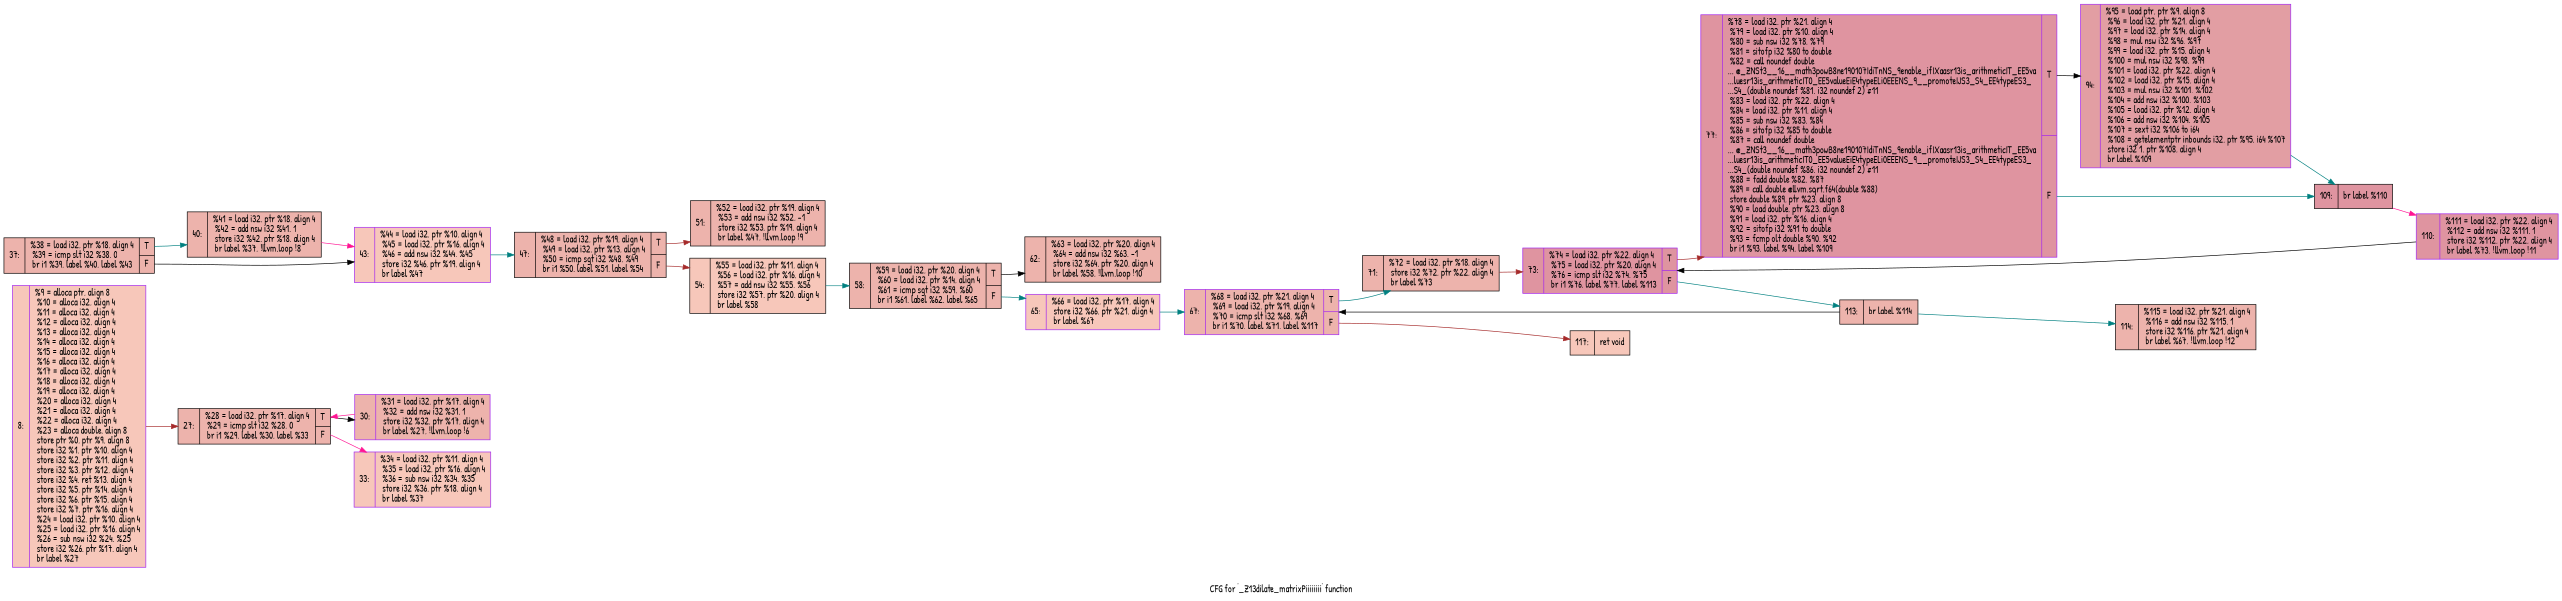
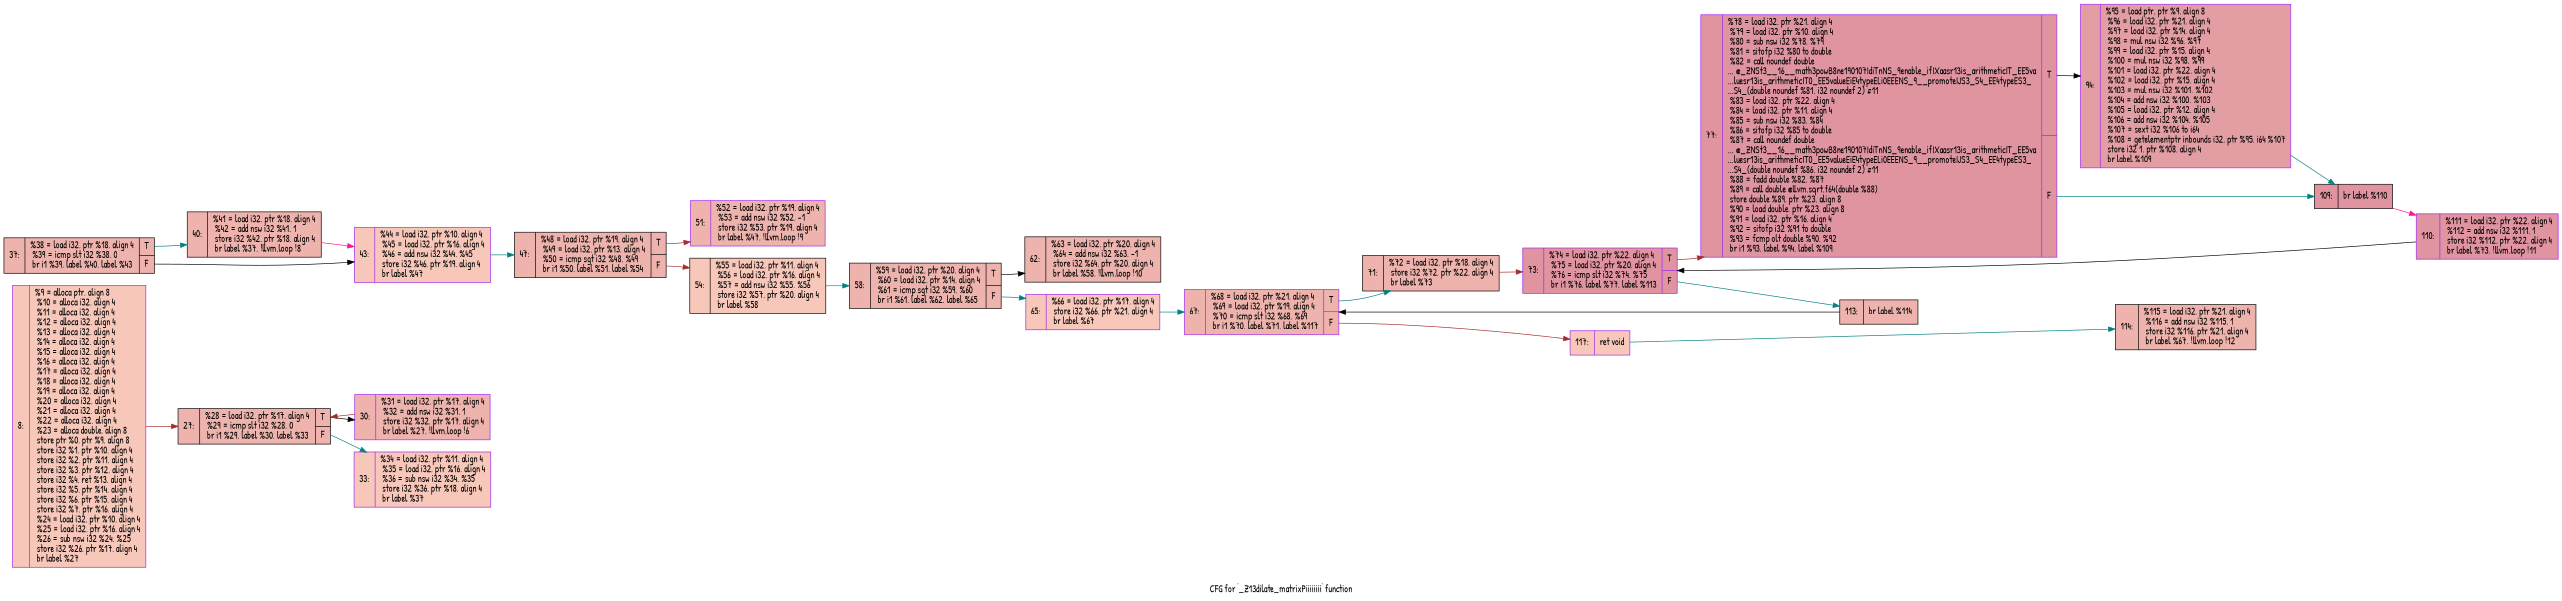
node "51:": color black -> purple
edge "113:" -> "114:": now "117:" -> "114:"
node "117:": color black -> purple
edge "30:" -> "27:": color deeppink -> brown
edge "27:" -> "33:": color deeppink -> teal
